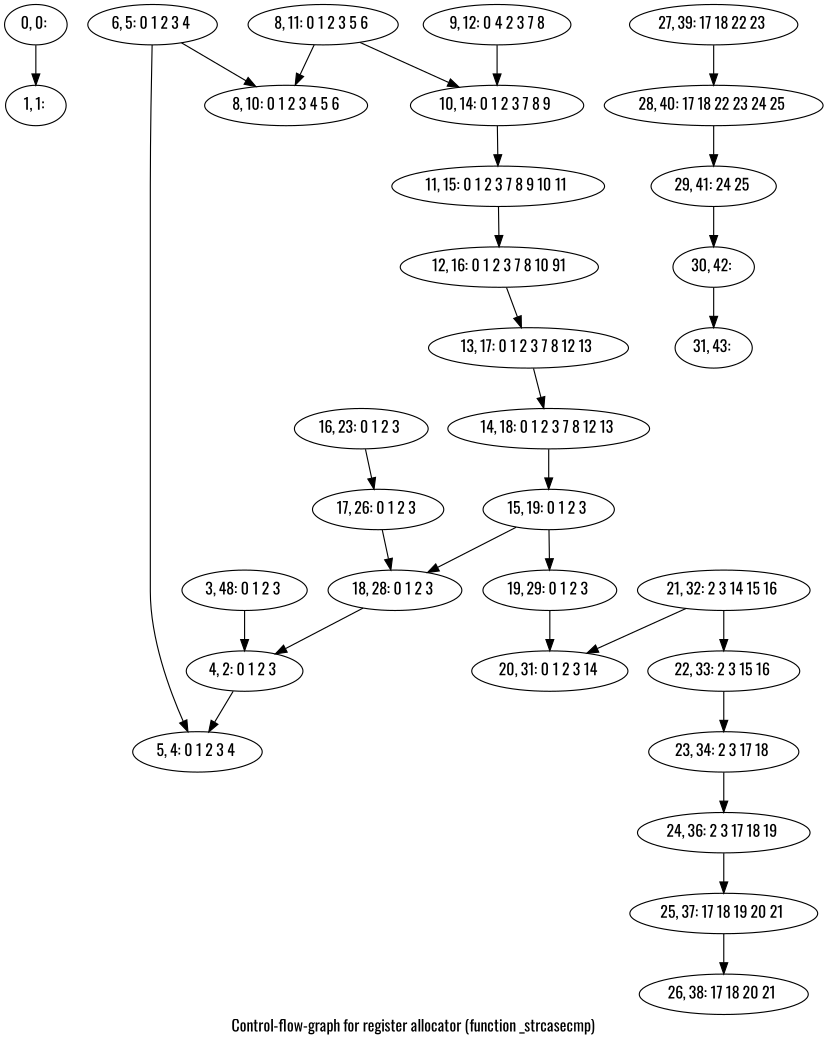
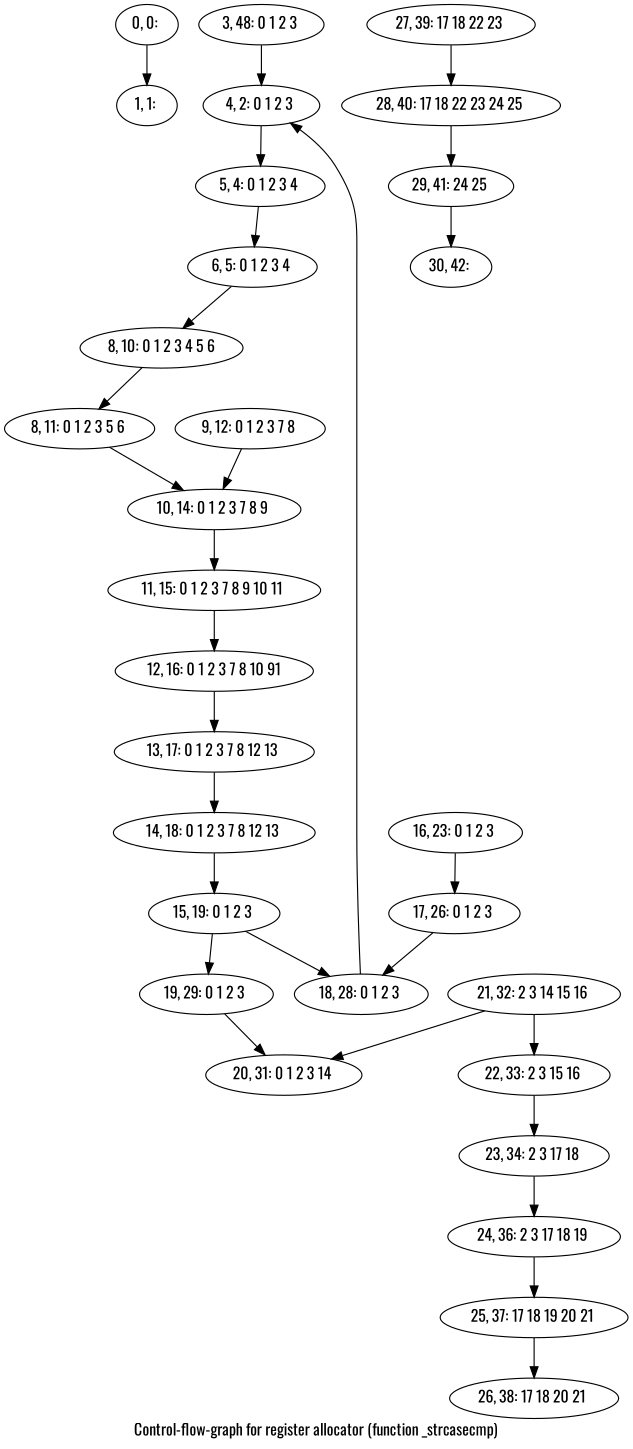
node "9, 12: 0 4 2 3 7 8": label "9, 12: 0 4 2 3 7 8" -> "9, 12: 0 1 2 3 7 8"
edge "8, 11: 0 1 2 3 5 6" -> "8, 10: 0 1 2 3 4 5 6": reversed
node "31, 43:": removed
edge "6, 5: 0 1 2 3 4" -> "5, 4: 0 1 2 3 4": reversed
